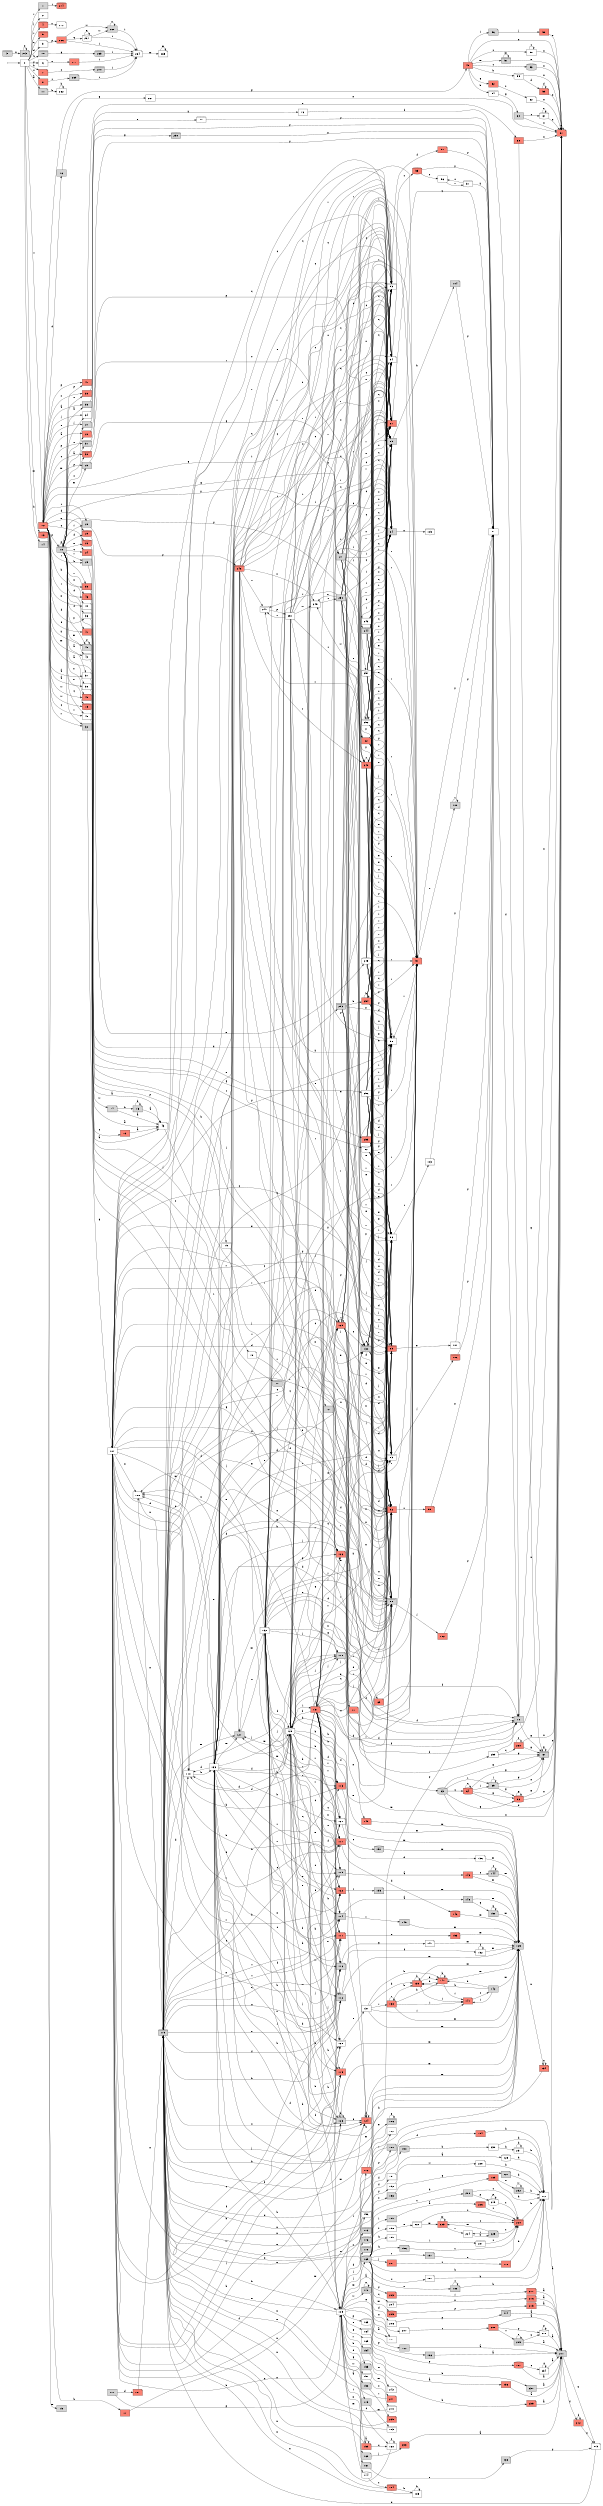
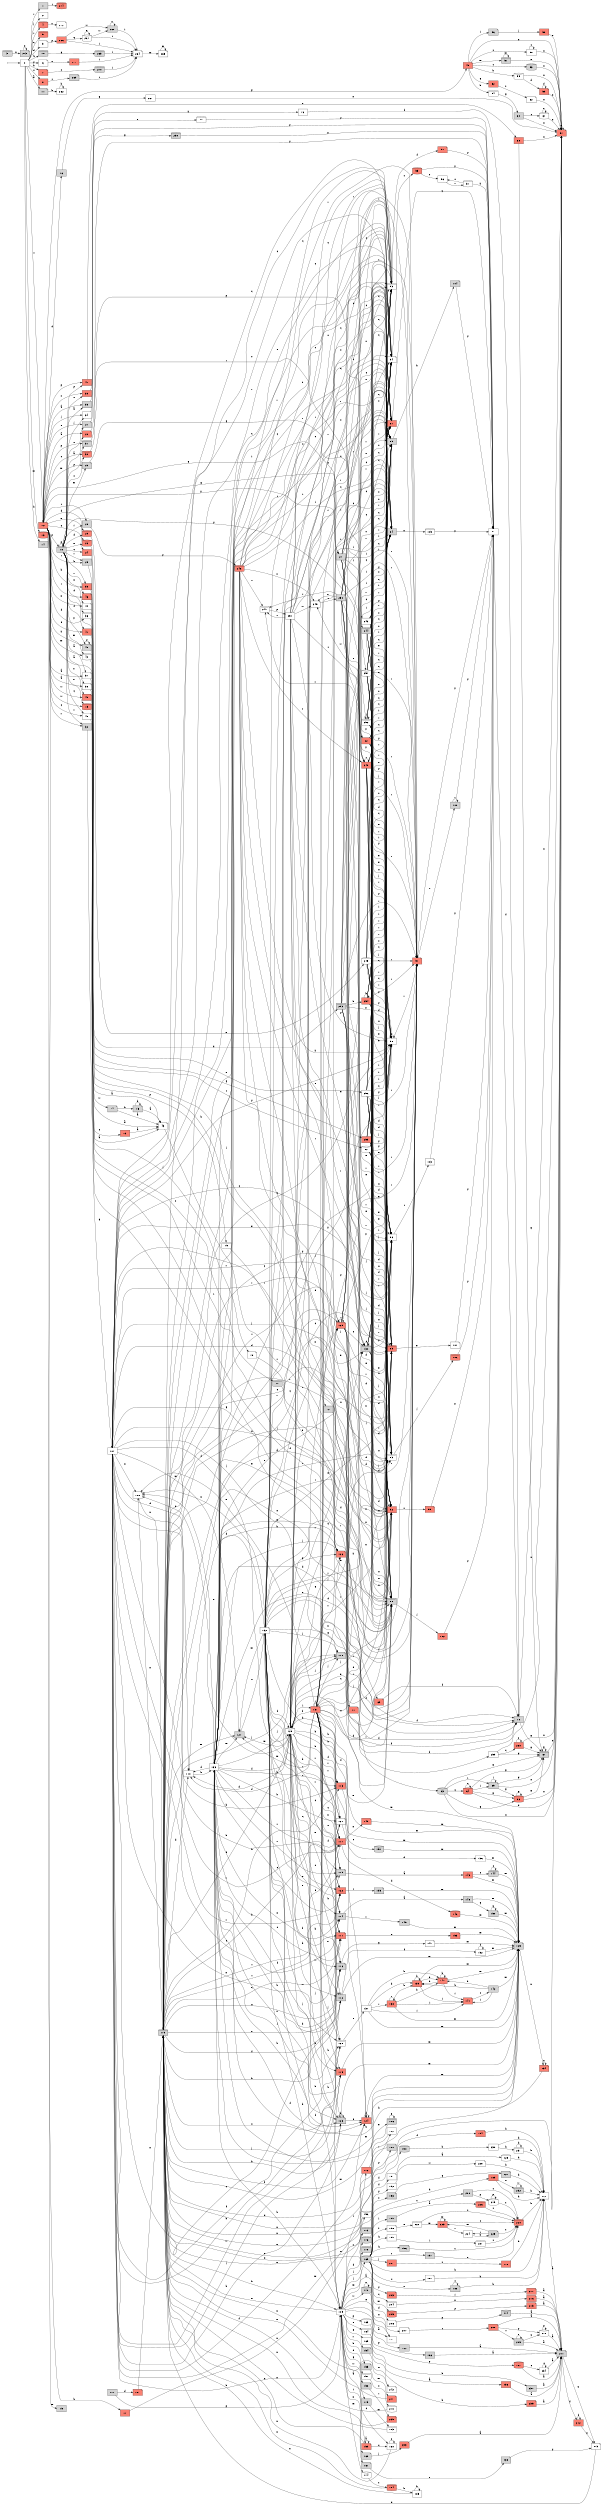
edge "252" -> "90": added, label "y"
edge "131" -> "94": added, label "o"
edge "172" -> "81": now "105" -> "81"
edge "118" -> "145": now "117" -> "145"
